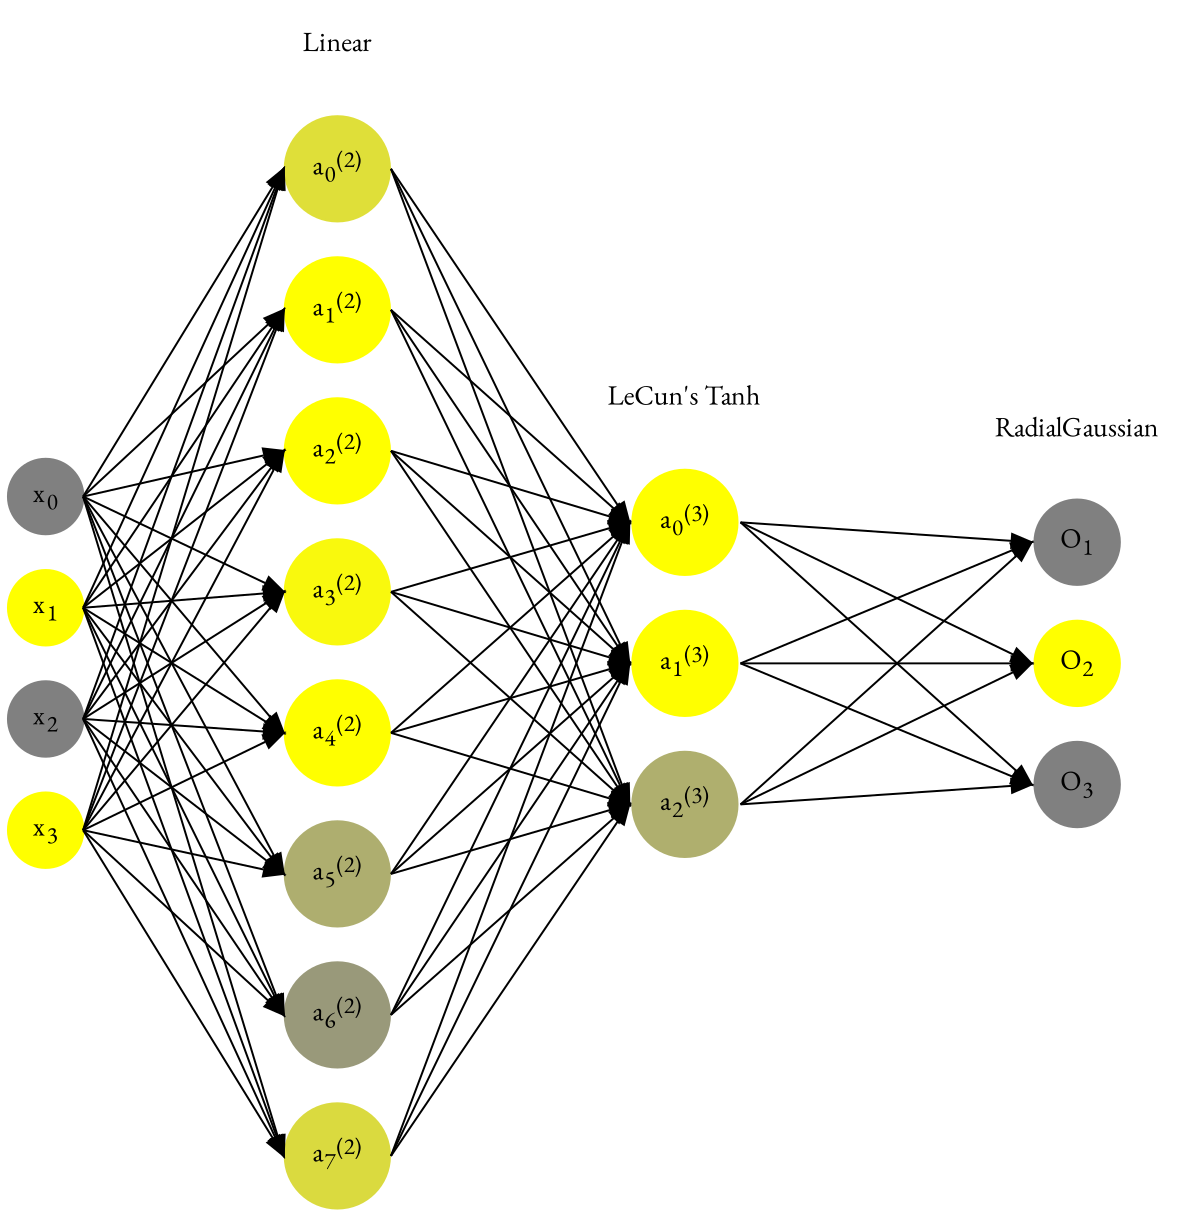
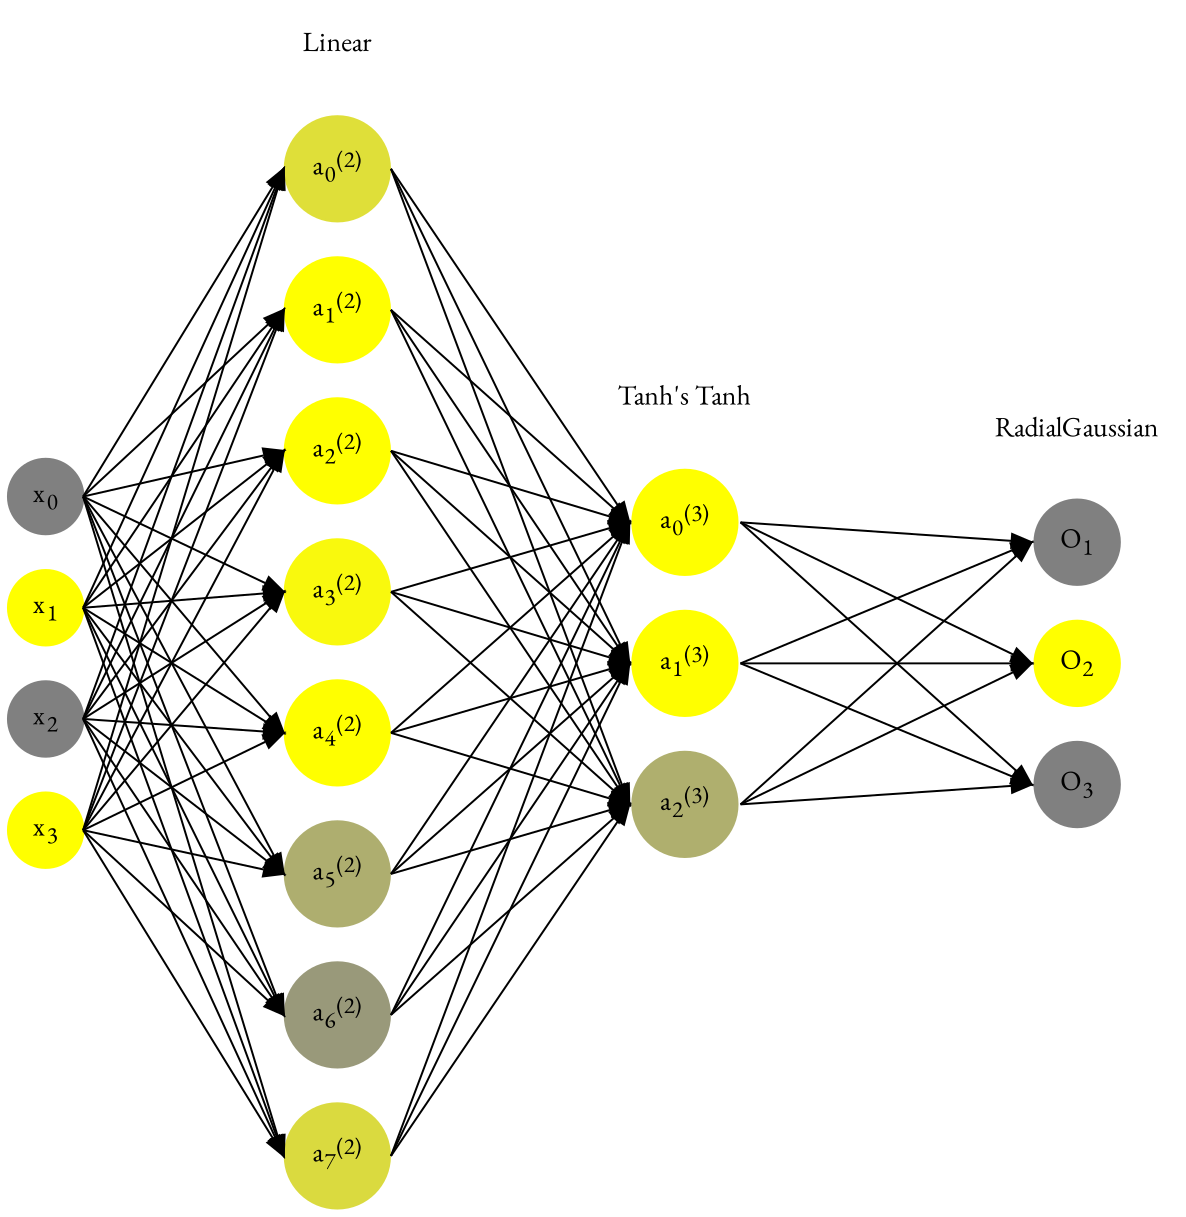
node "LeCun's Tanh": label "LeCun's Tanh" -> "Tanh's Tanh"
